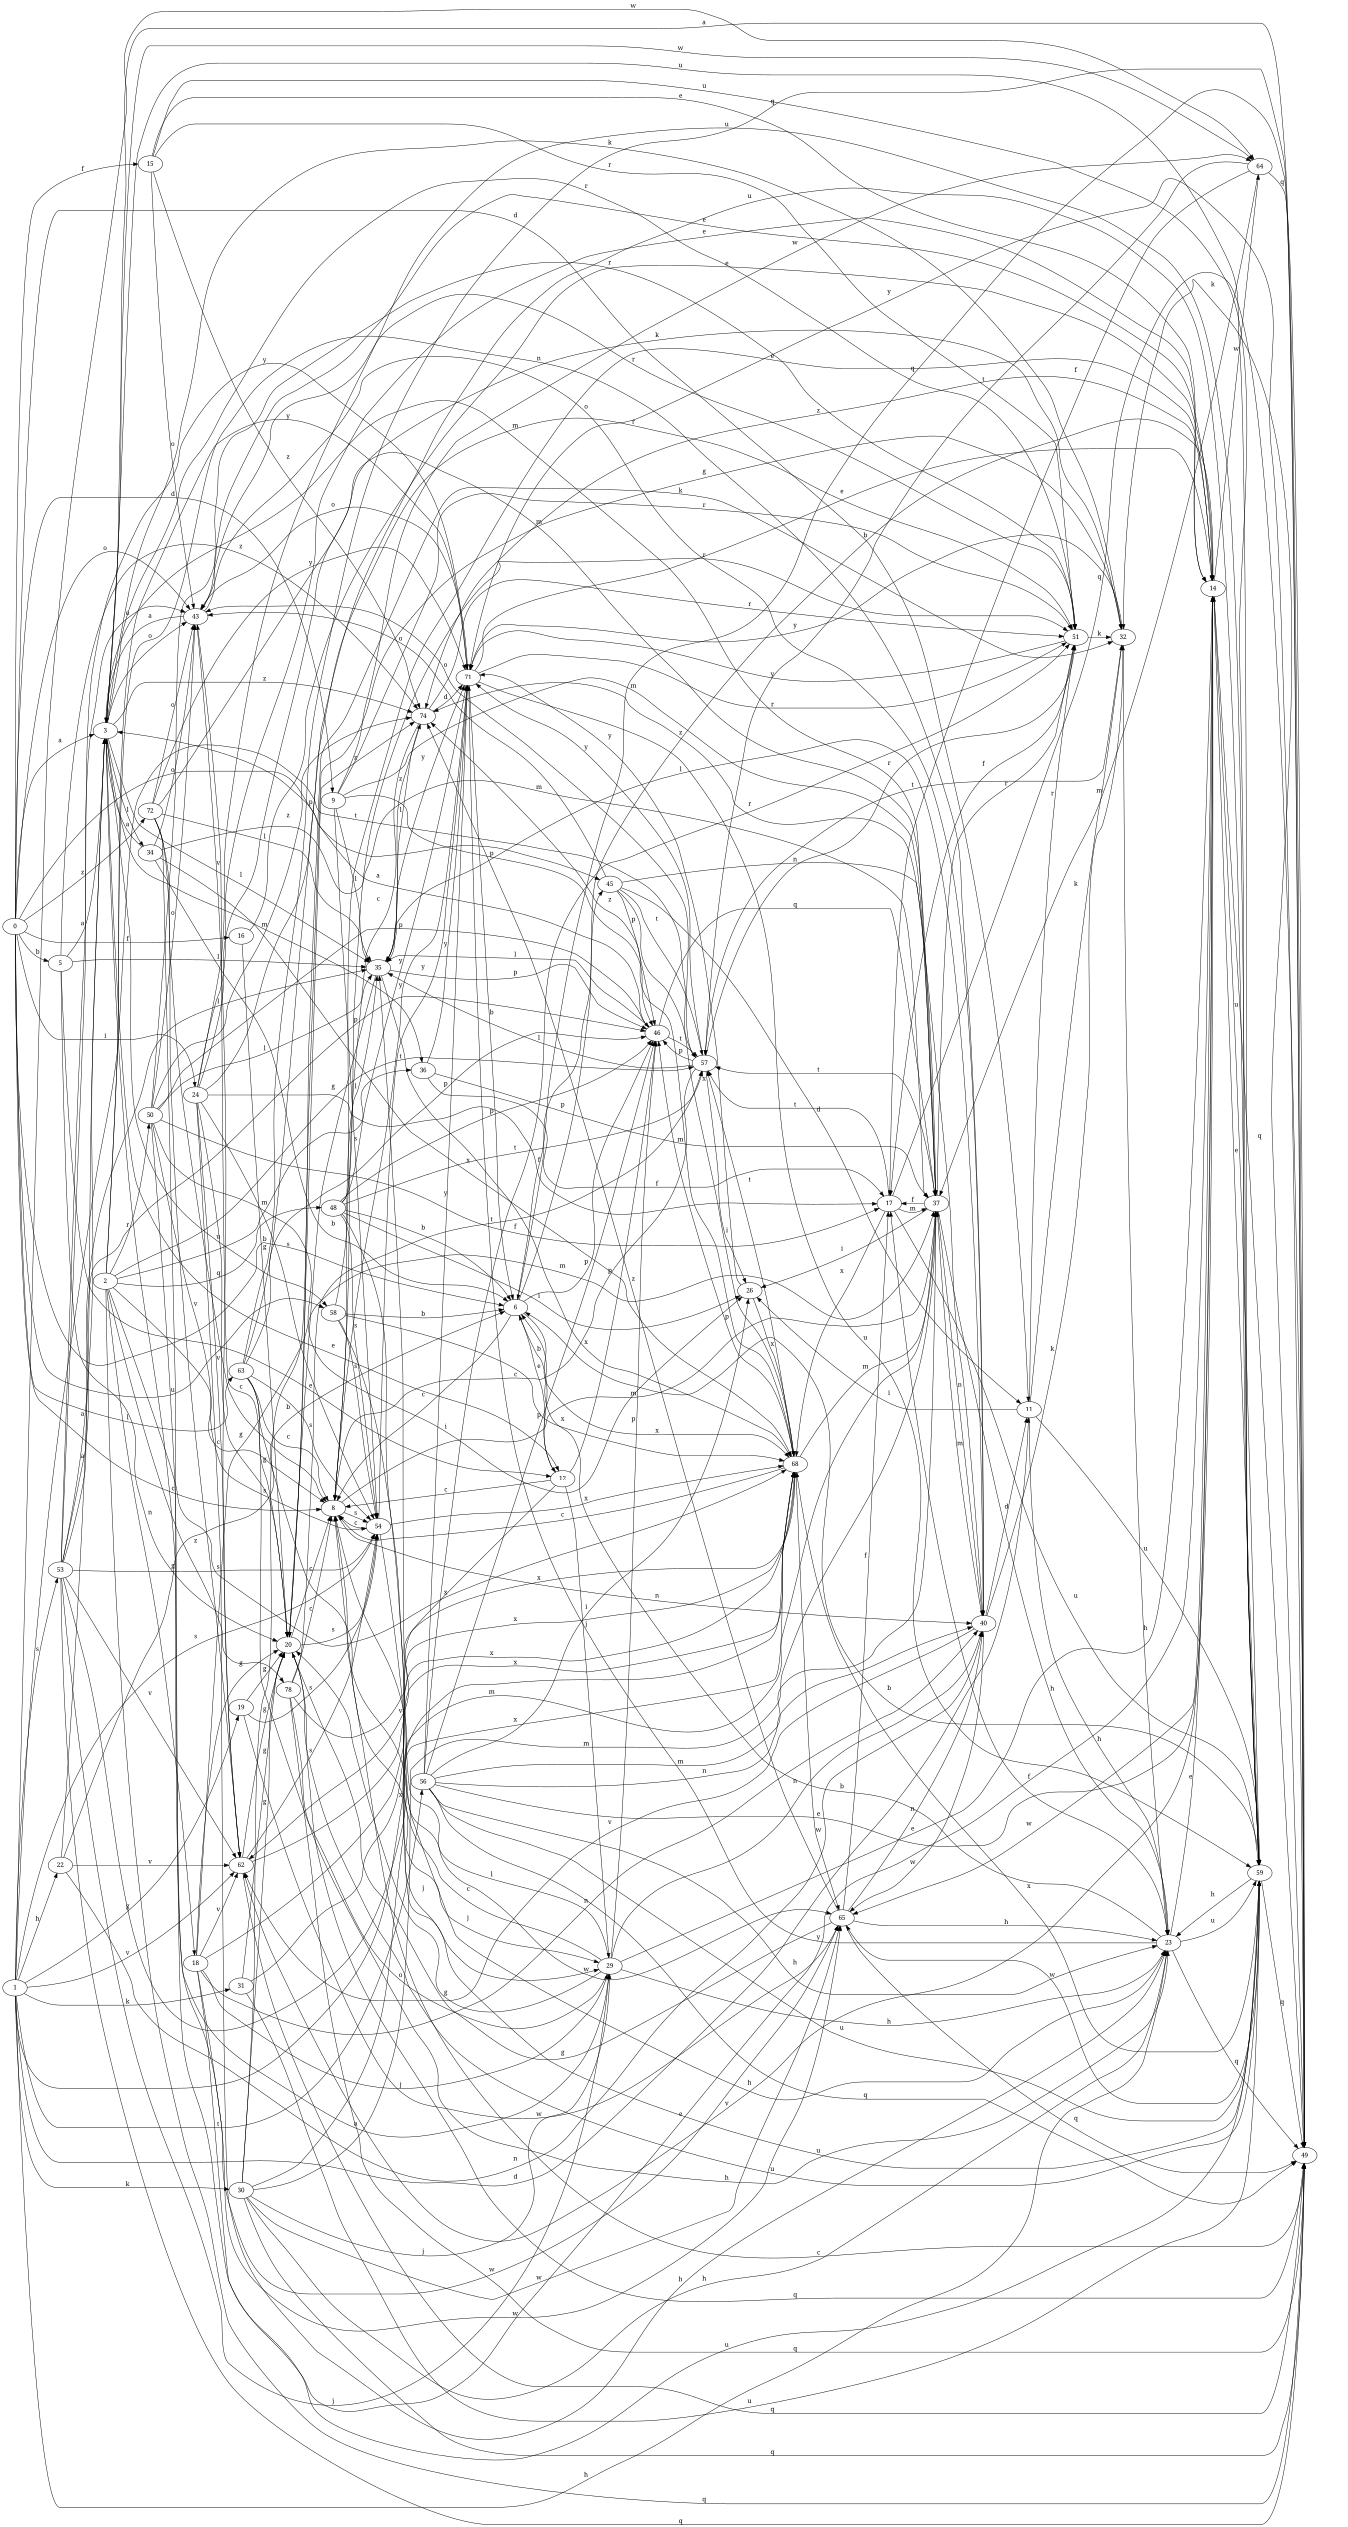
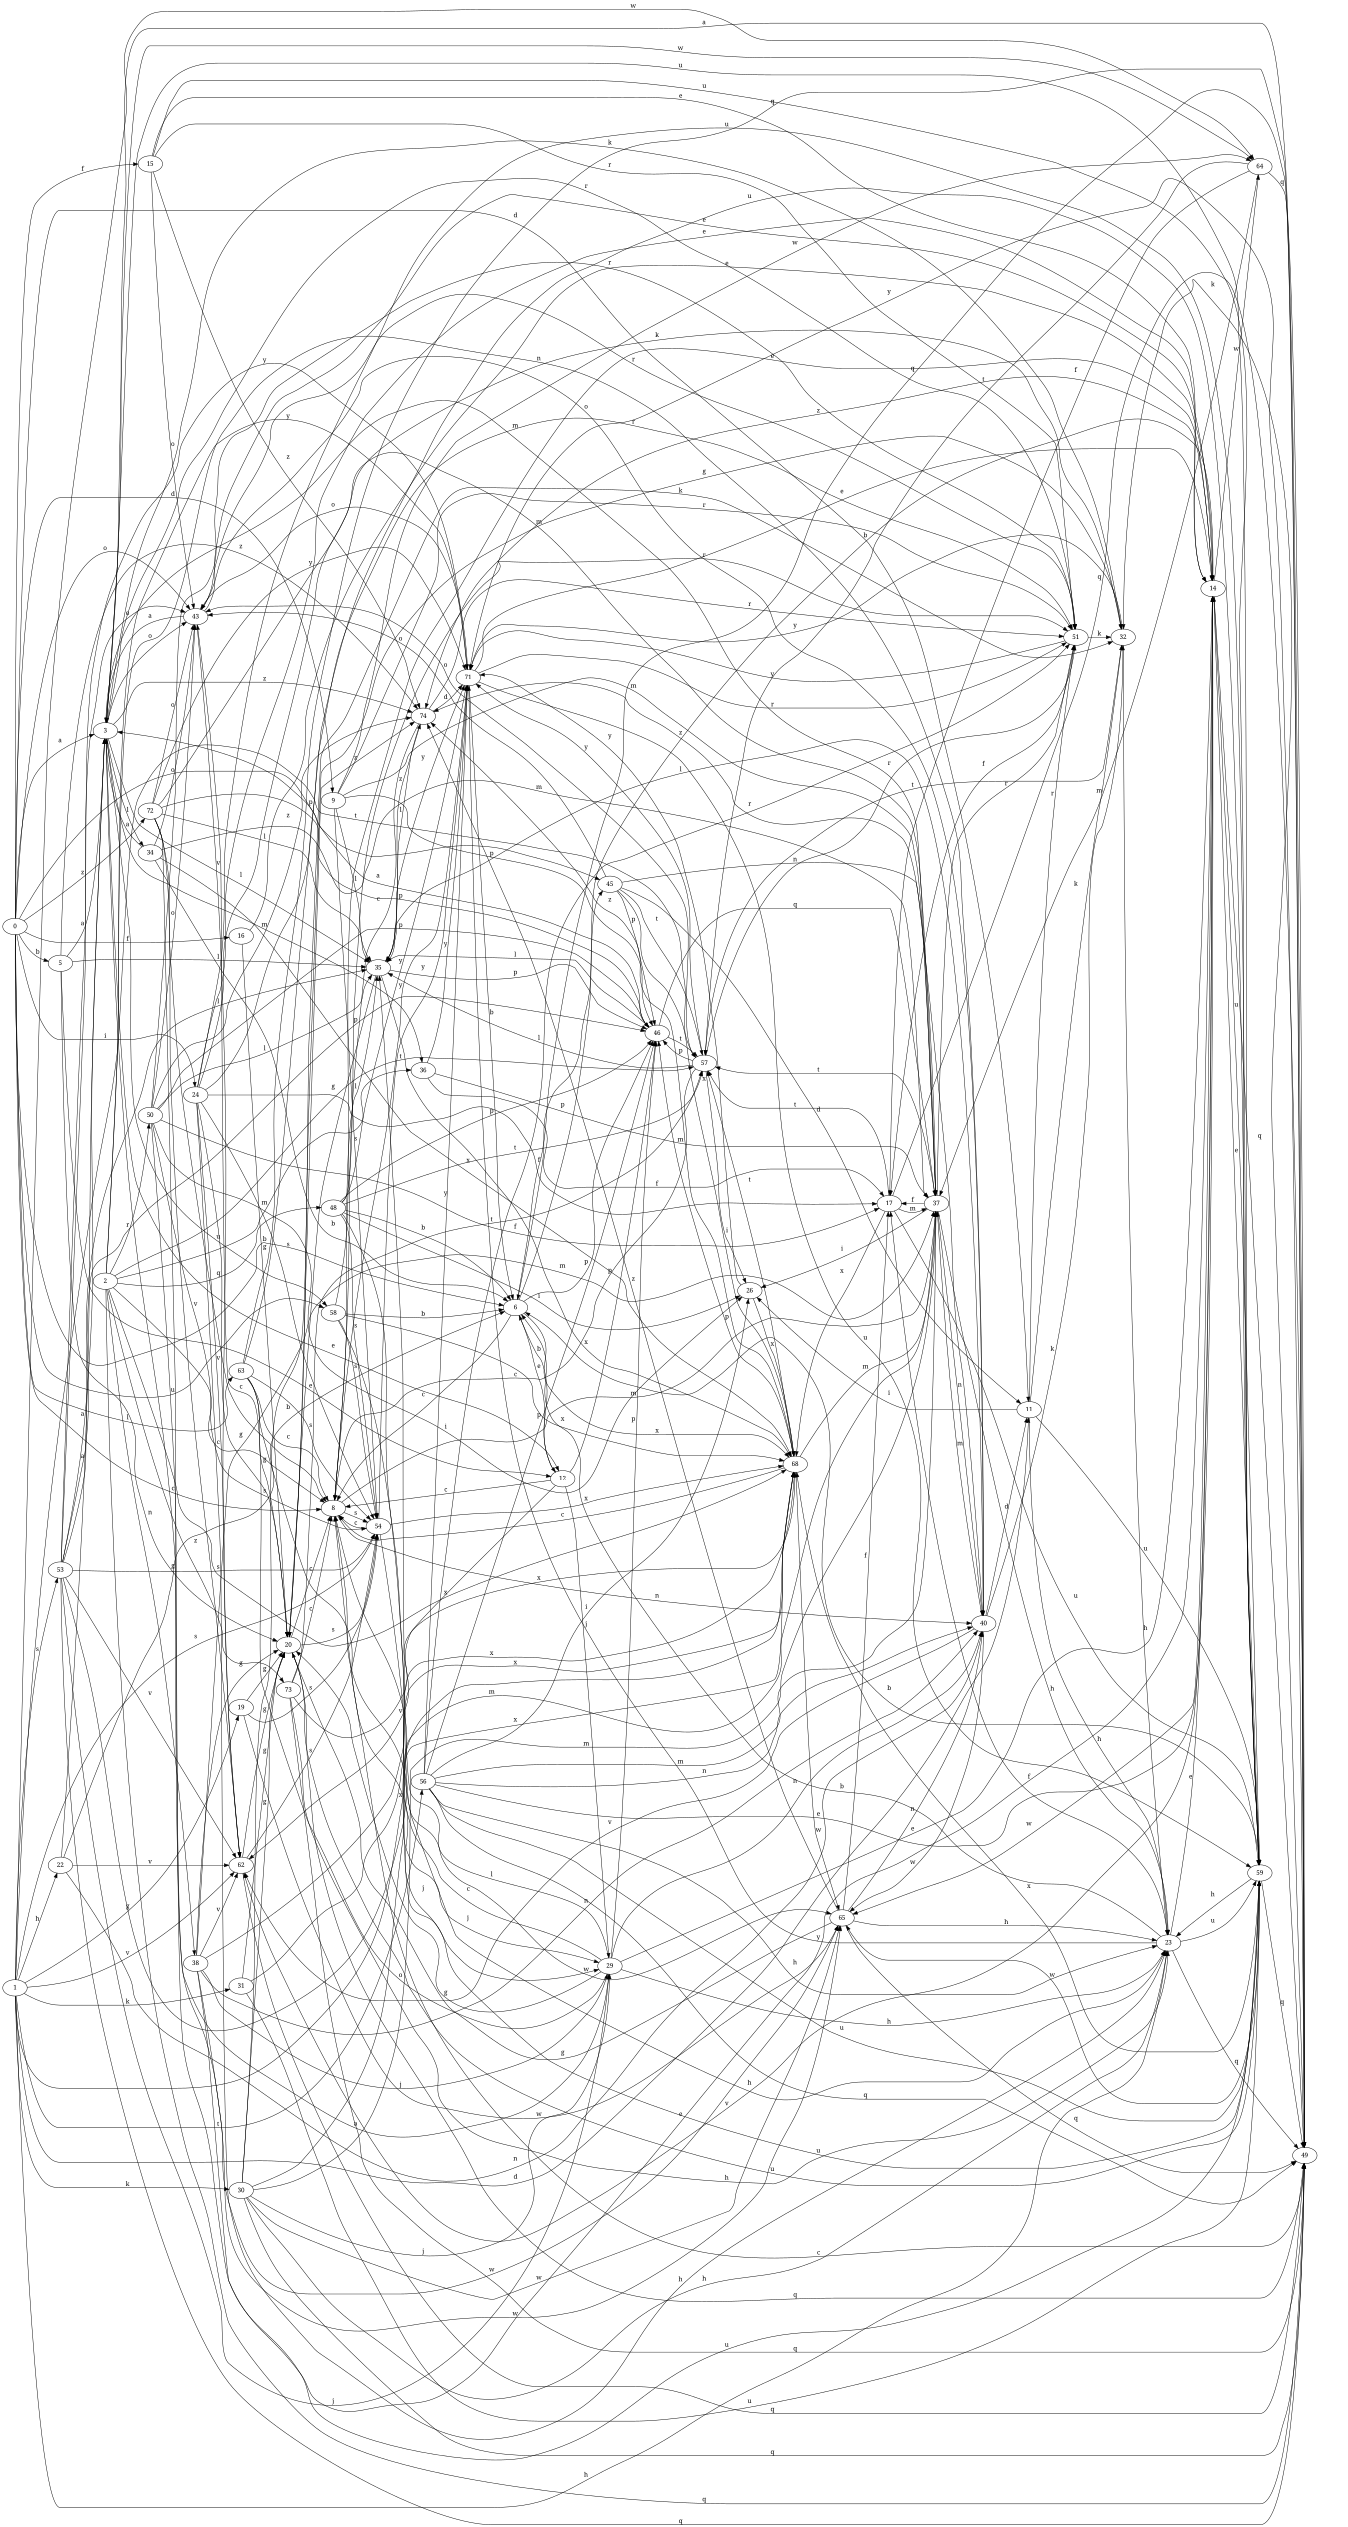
edge "63" -> "46": now "72" -> "46"
edge "62" -> "68": removed, label "x"
node "78": label "78" -> "73"
node "18": label "18" -> "38"
